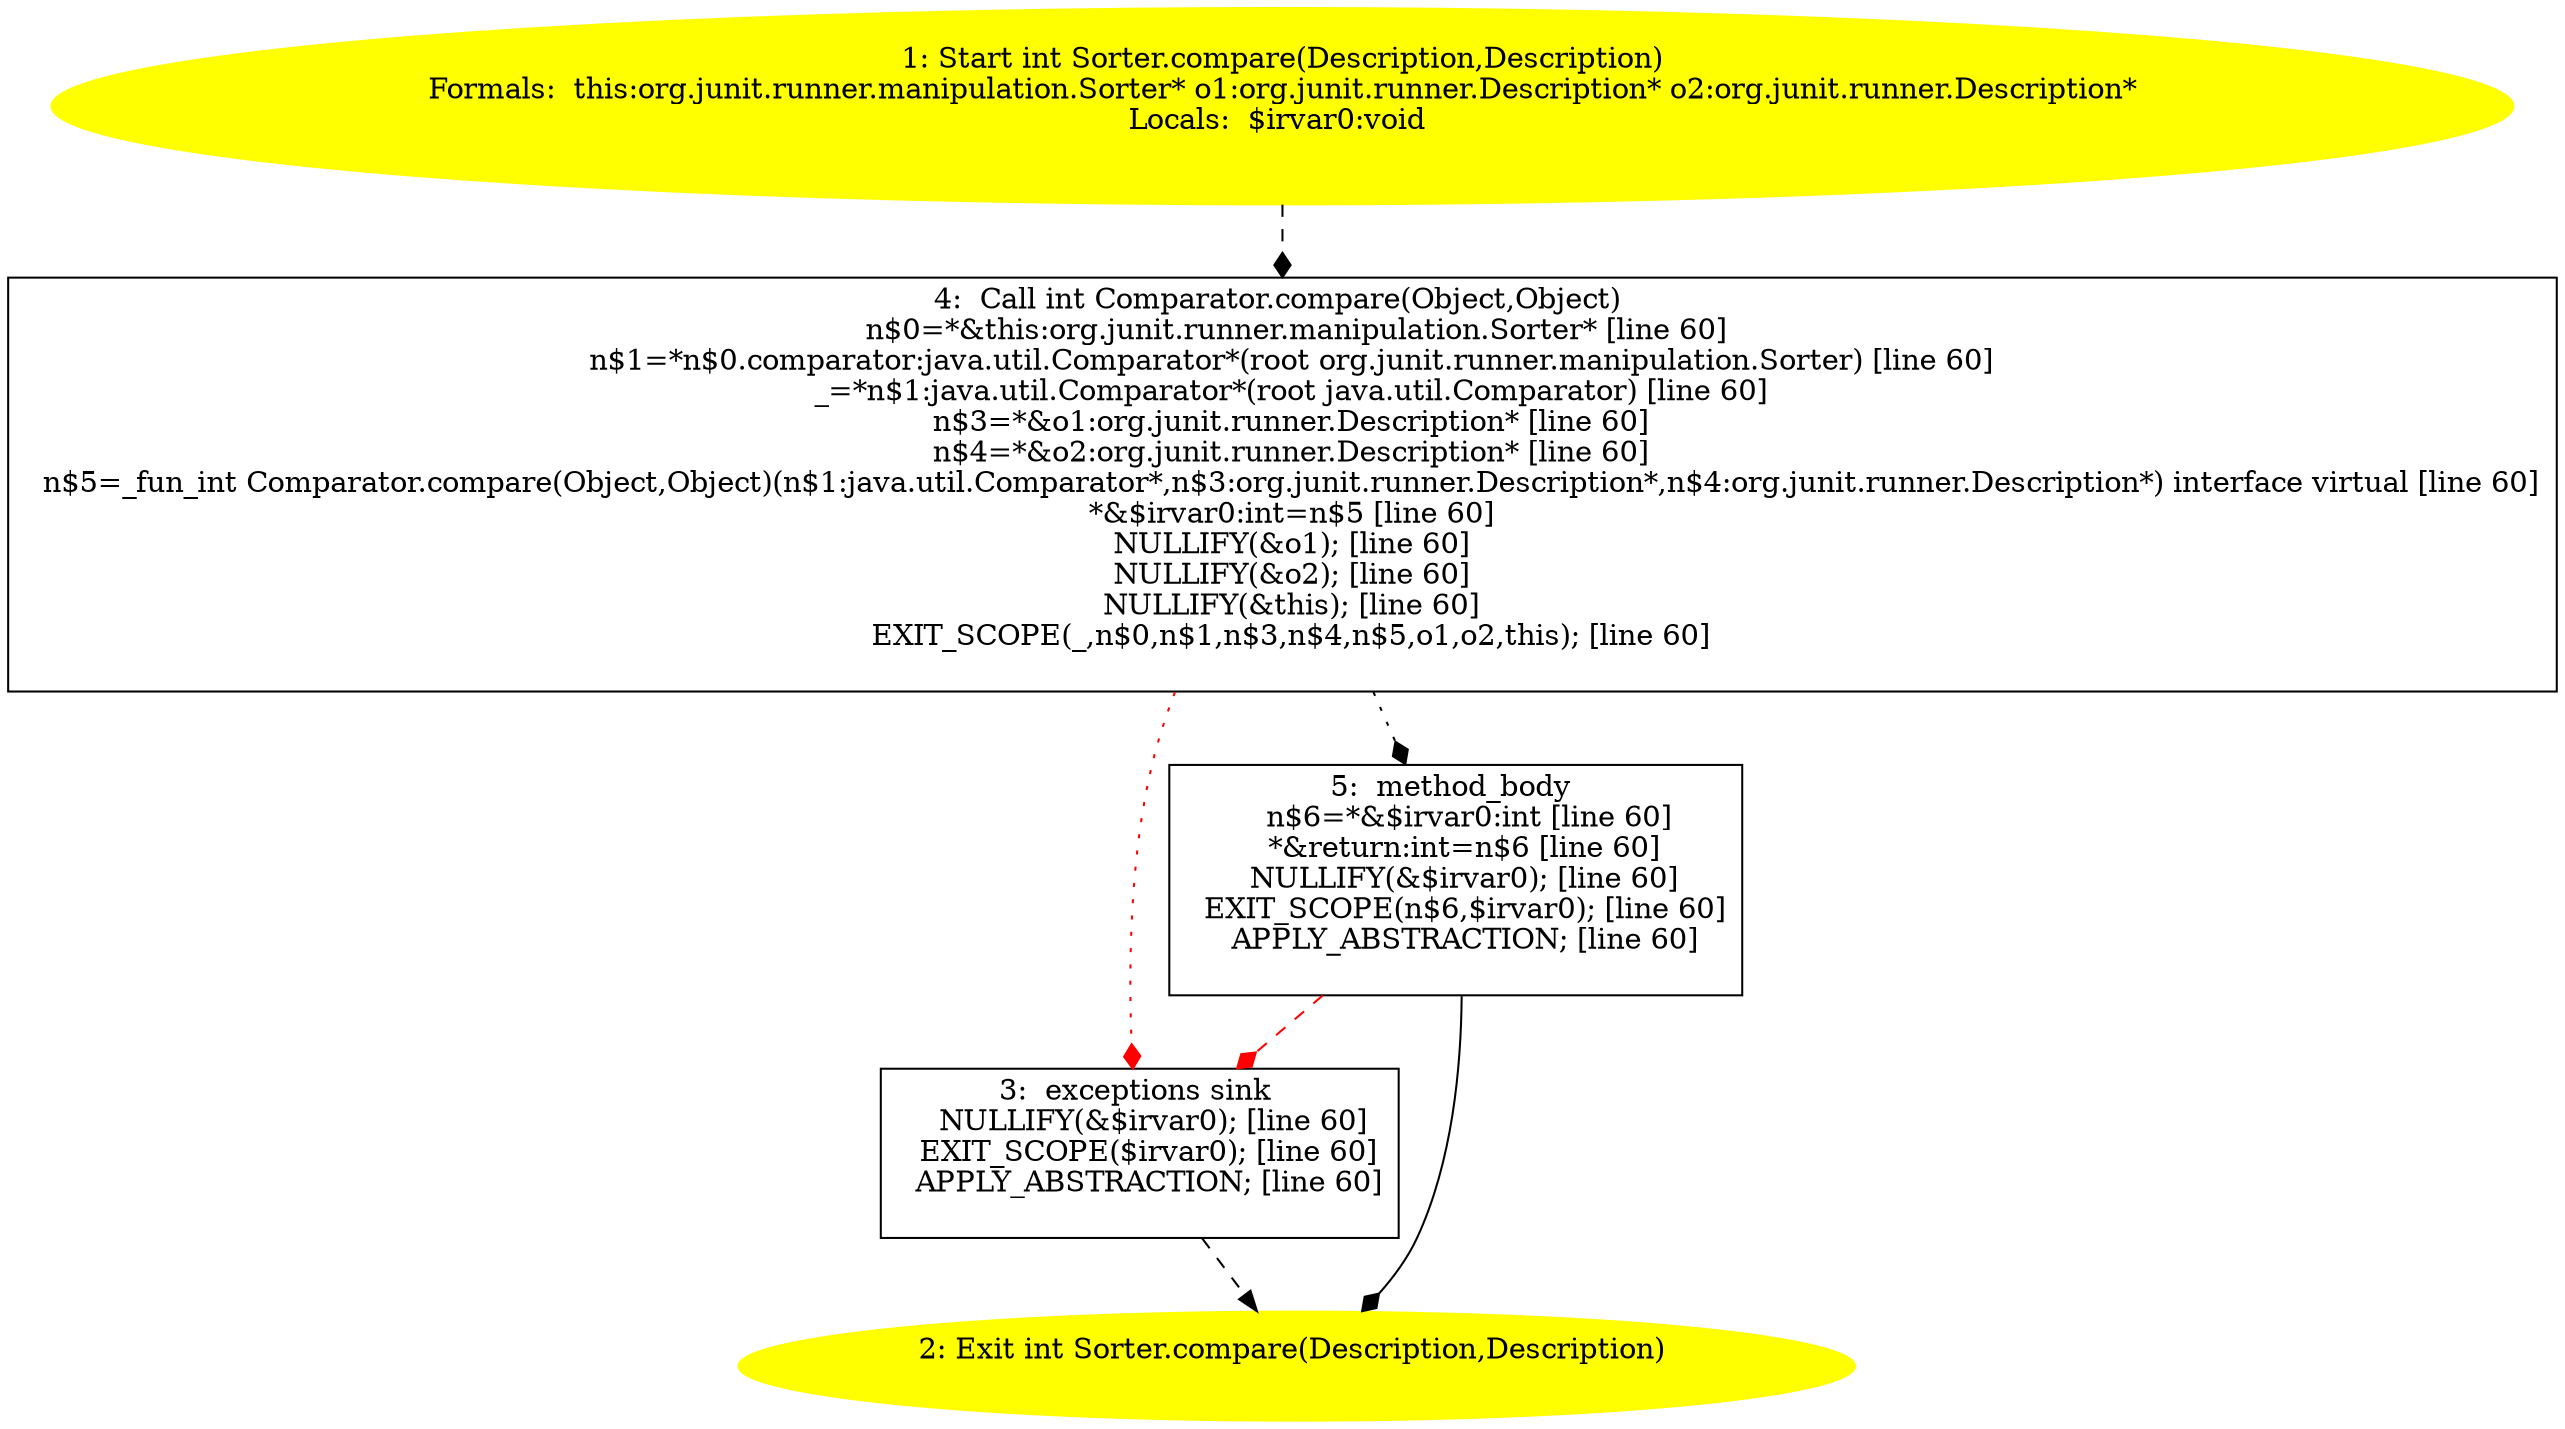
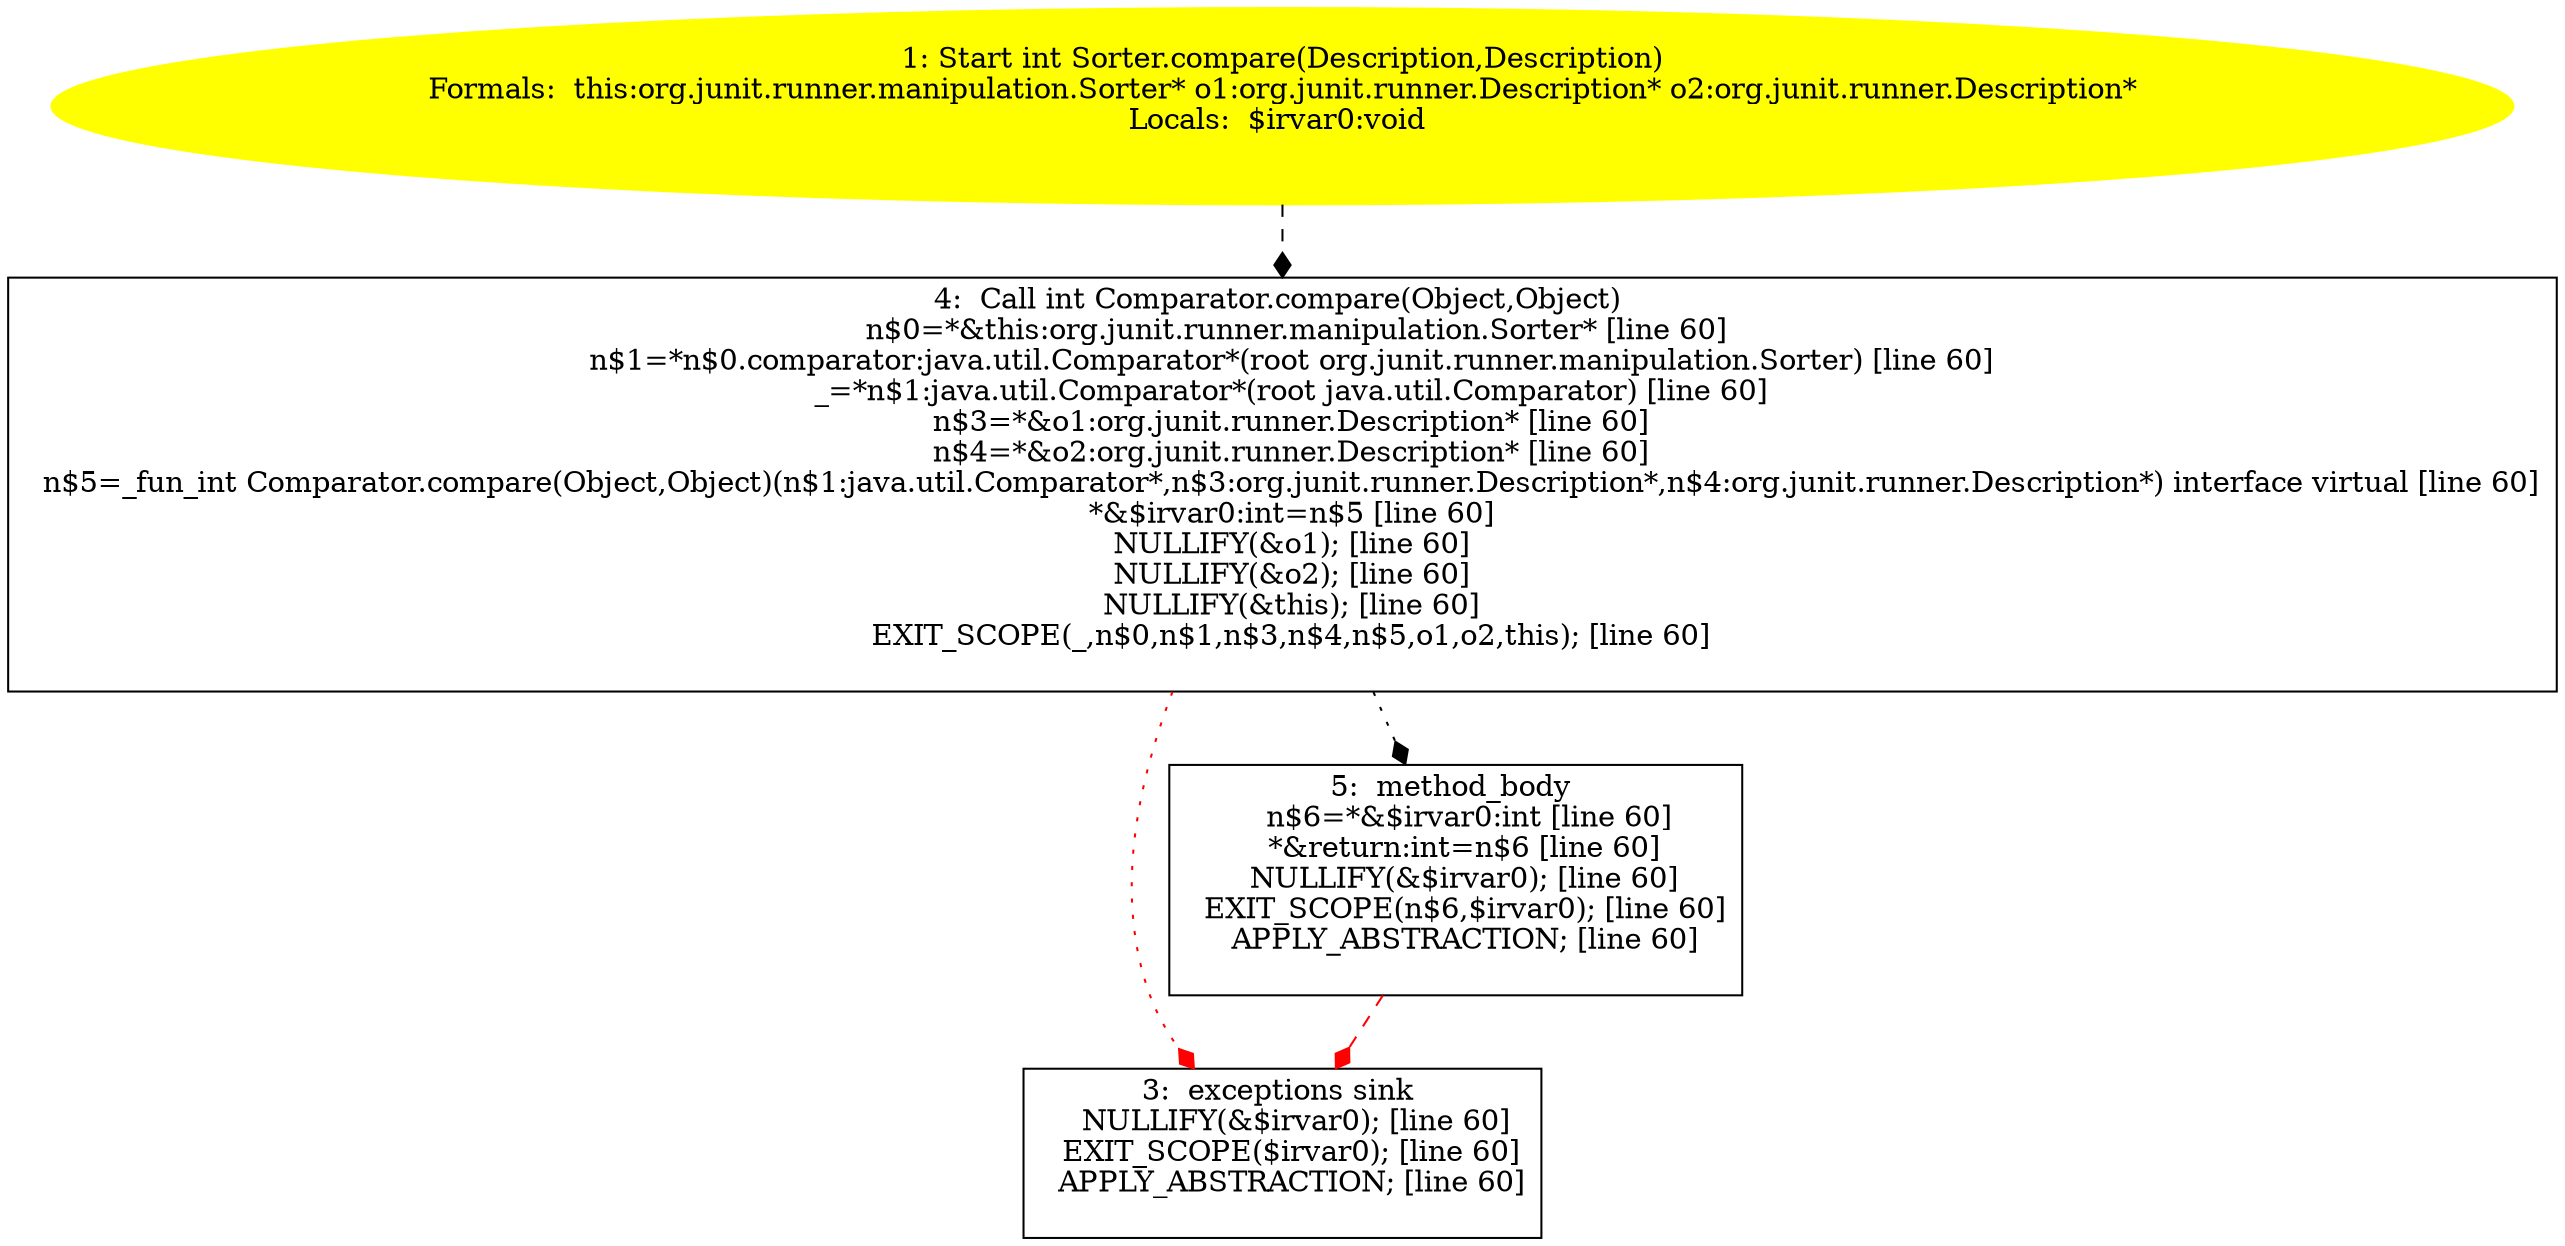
node "2: Exit int Sorter.compare(Description,Description)": removed
